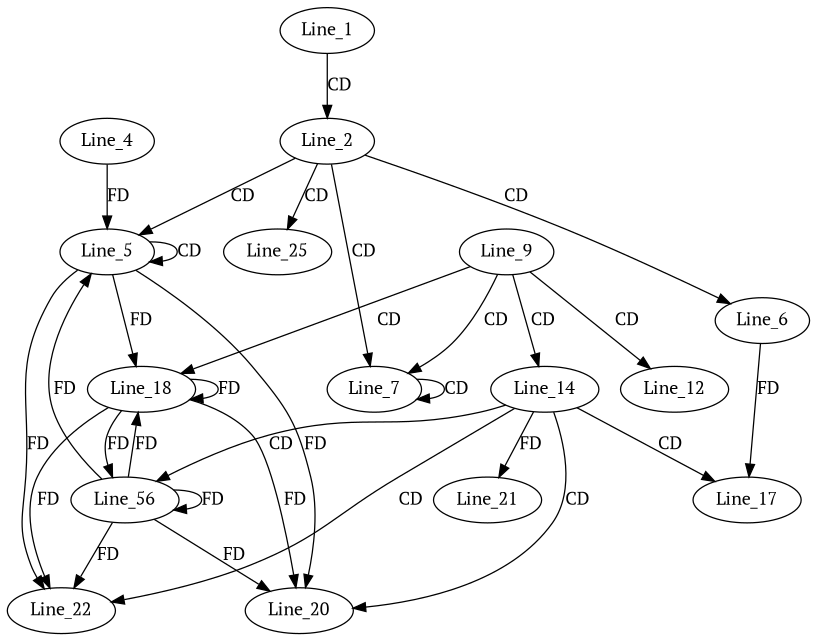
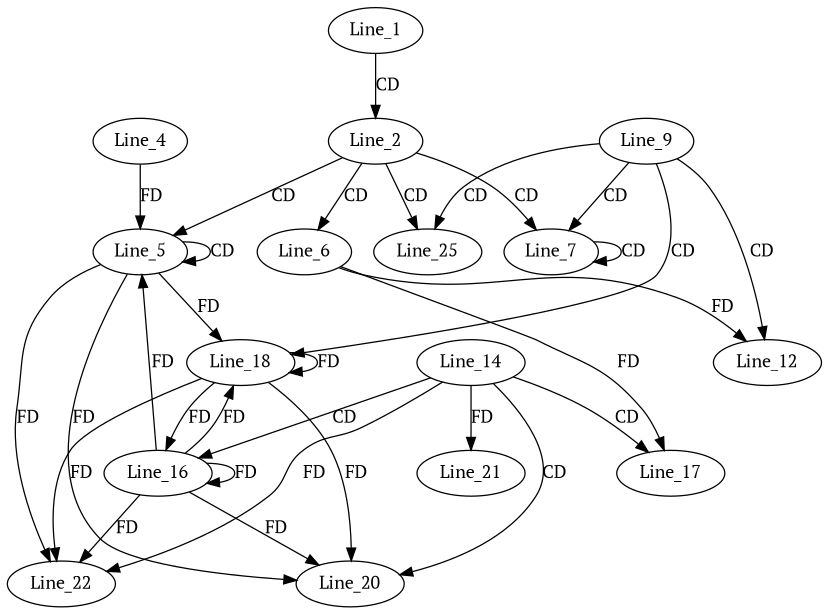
edge "Line_6" -> "Line_12": added, label "FD"
edge "Line_9" -> "Line_14": now "Line_9" -> "Line_25"
node "Line_56": label "Line_56" -> "Line_16"
edge "Line_14" -> "Line_22": label "CD" -> "FD"
